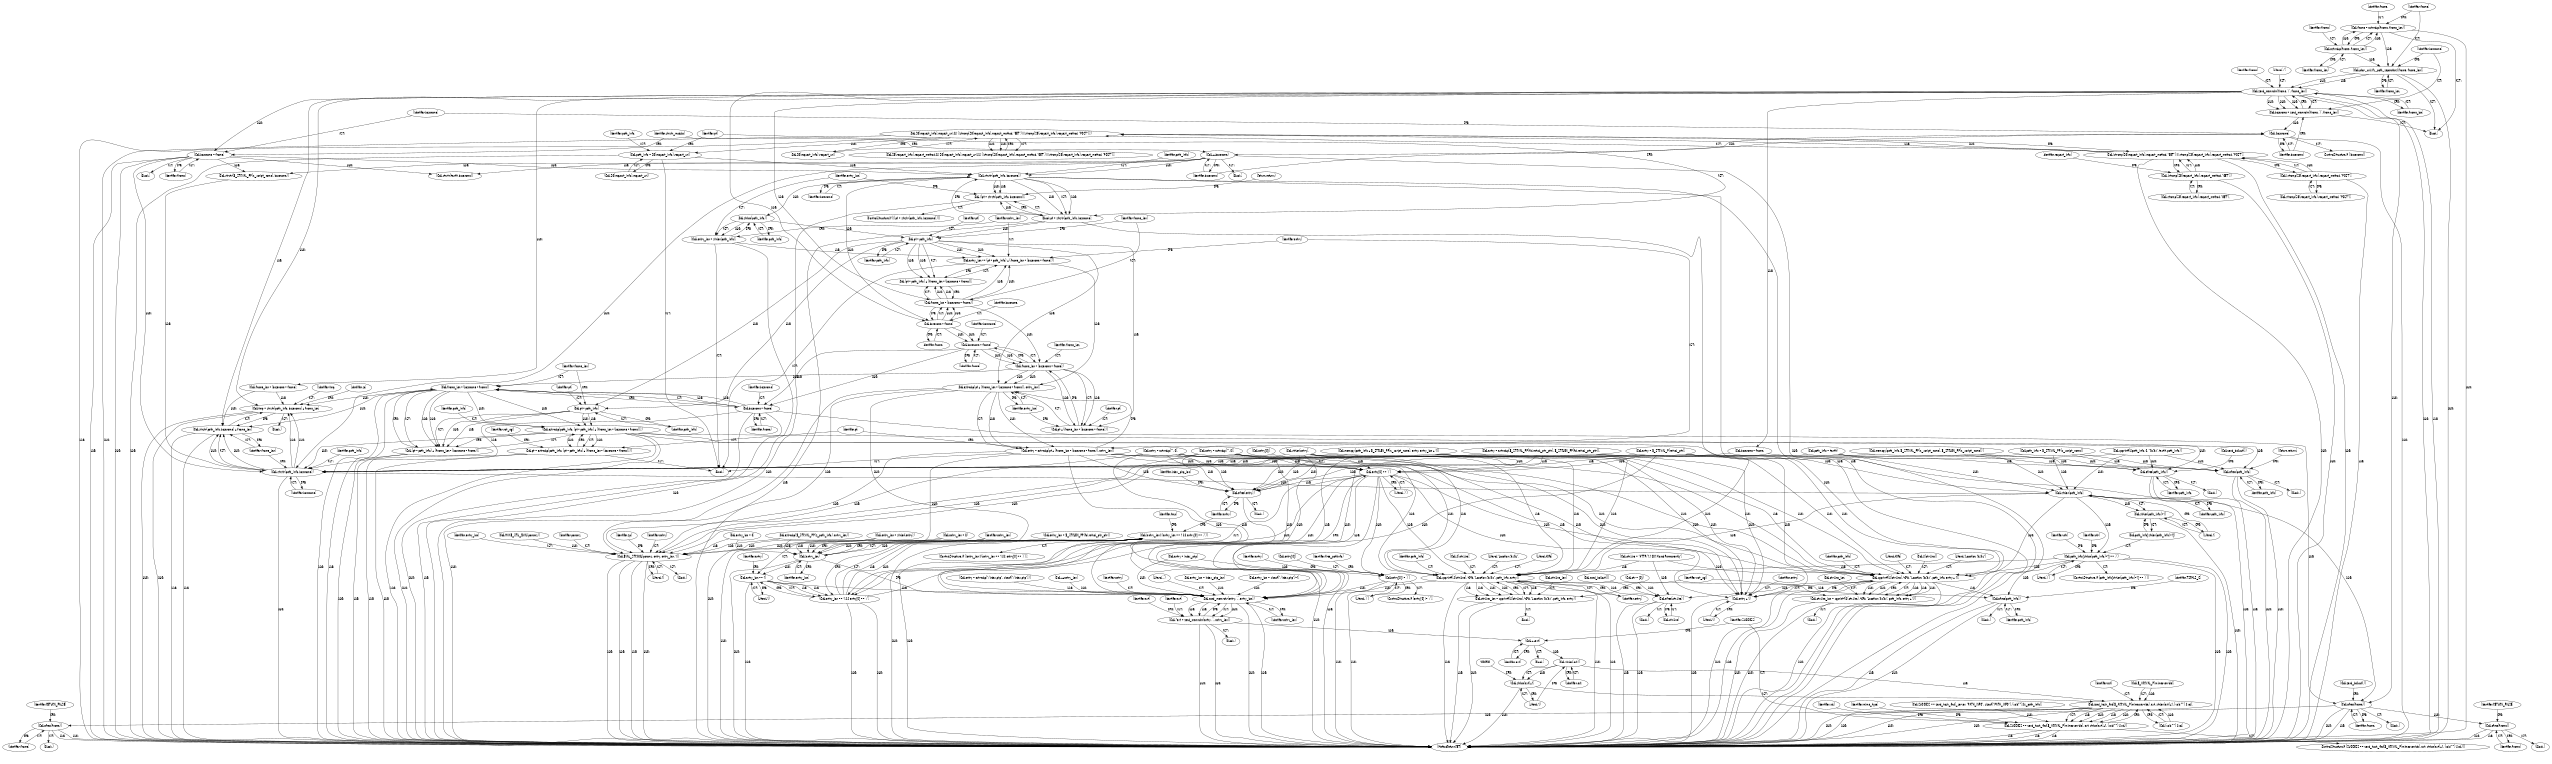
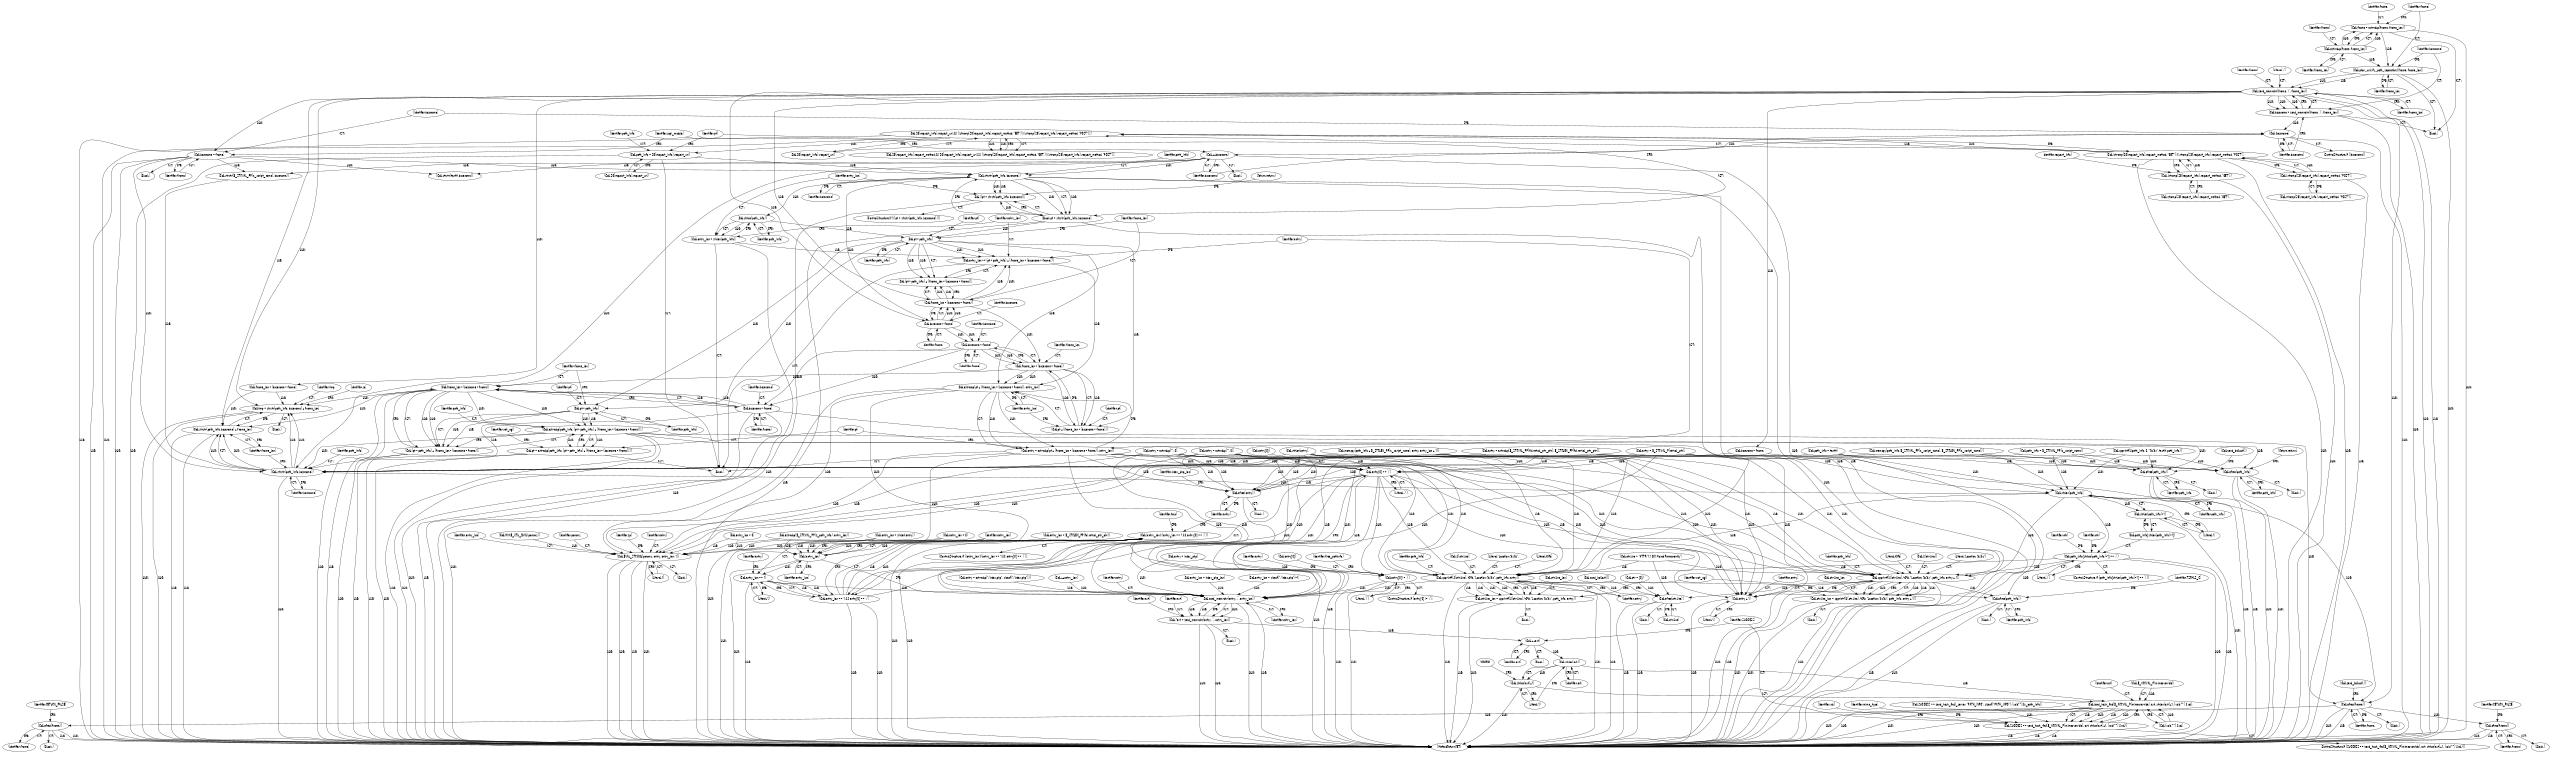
node "(Identifier,strstr_module)": label "(Identifier,strstr_module)" -> "(Identifier,sapi_module)"
node "(Literal,'.')": removed
edge "(Call,basename = zend_memrchr(fname, '/', fname_len))" -> "(MethodReturn,RET)": added, label "DDG:"
